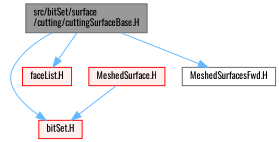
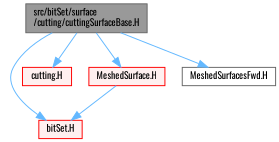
edge "src/bitSet/surface /cutting/cuttingSurfaceBase.H" -> "MeshedSurface.H": added
node "faceList.H": label "faceList.H" -> "cutting.H"
